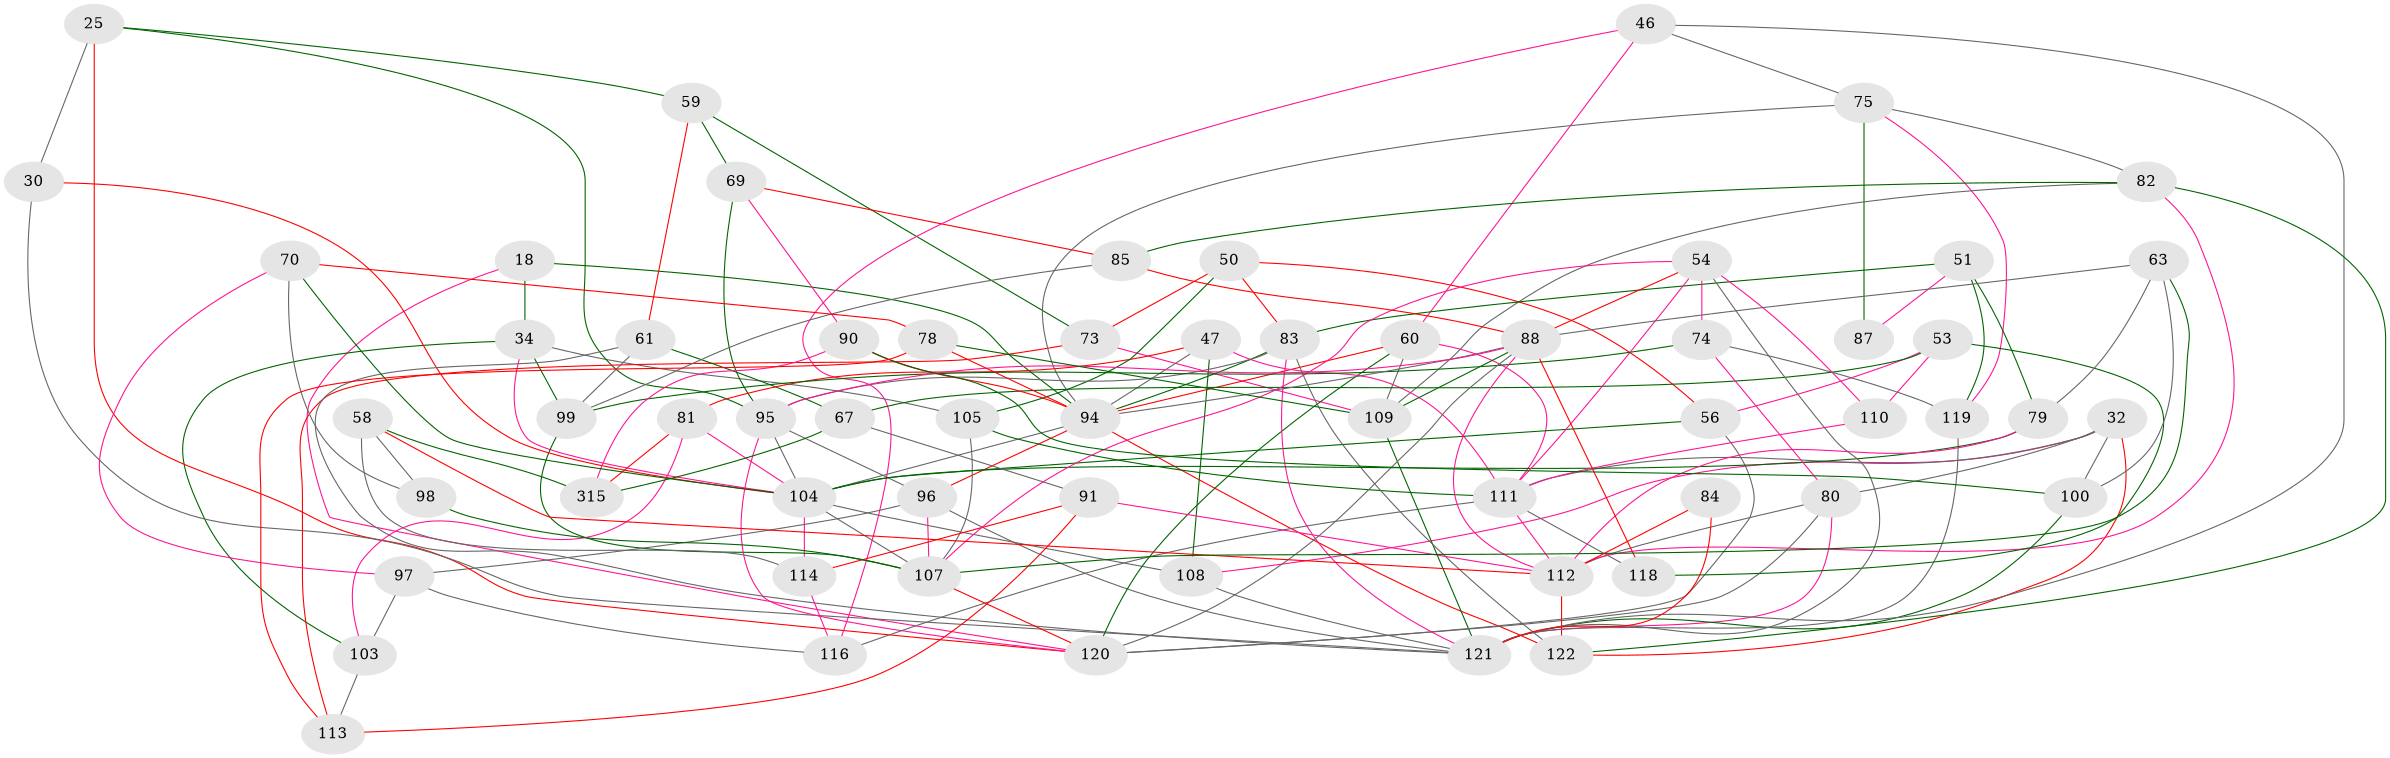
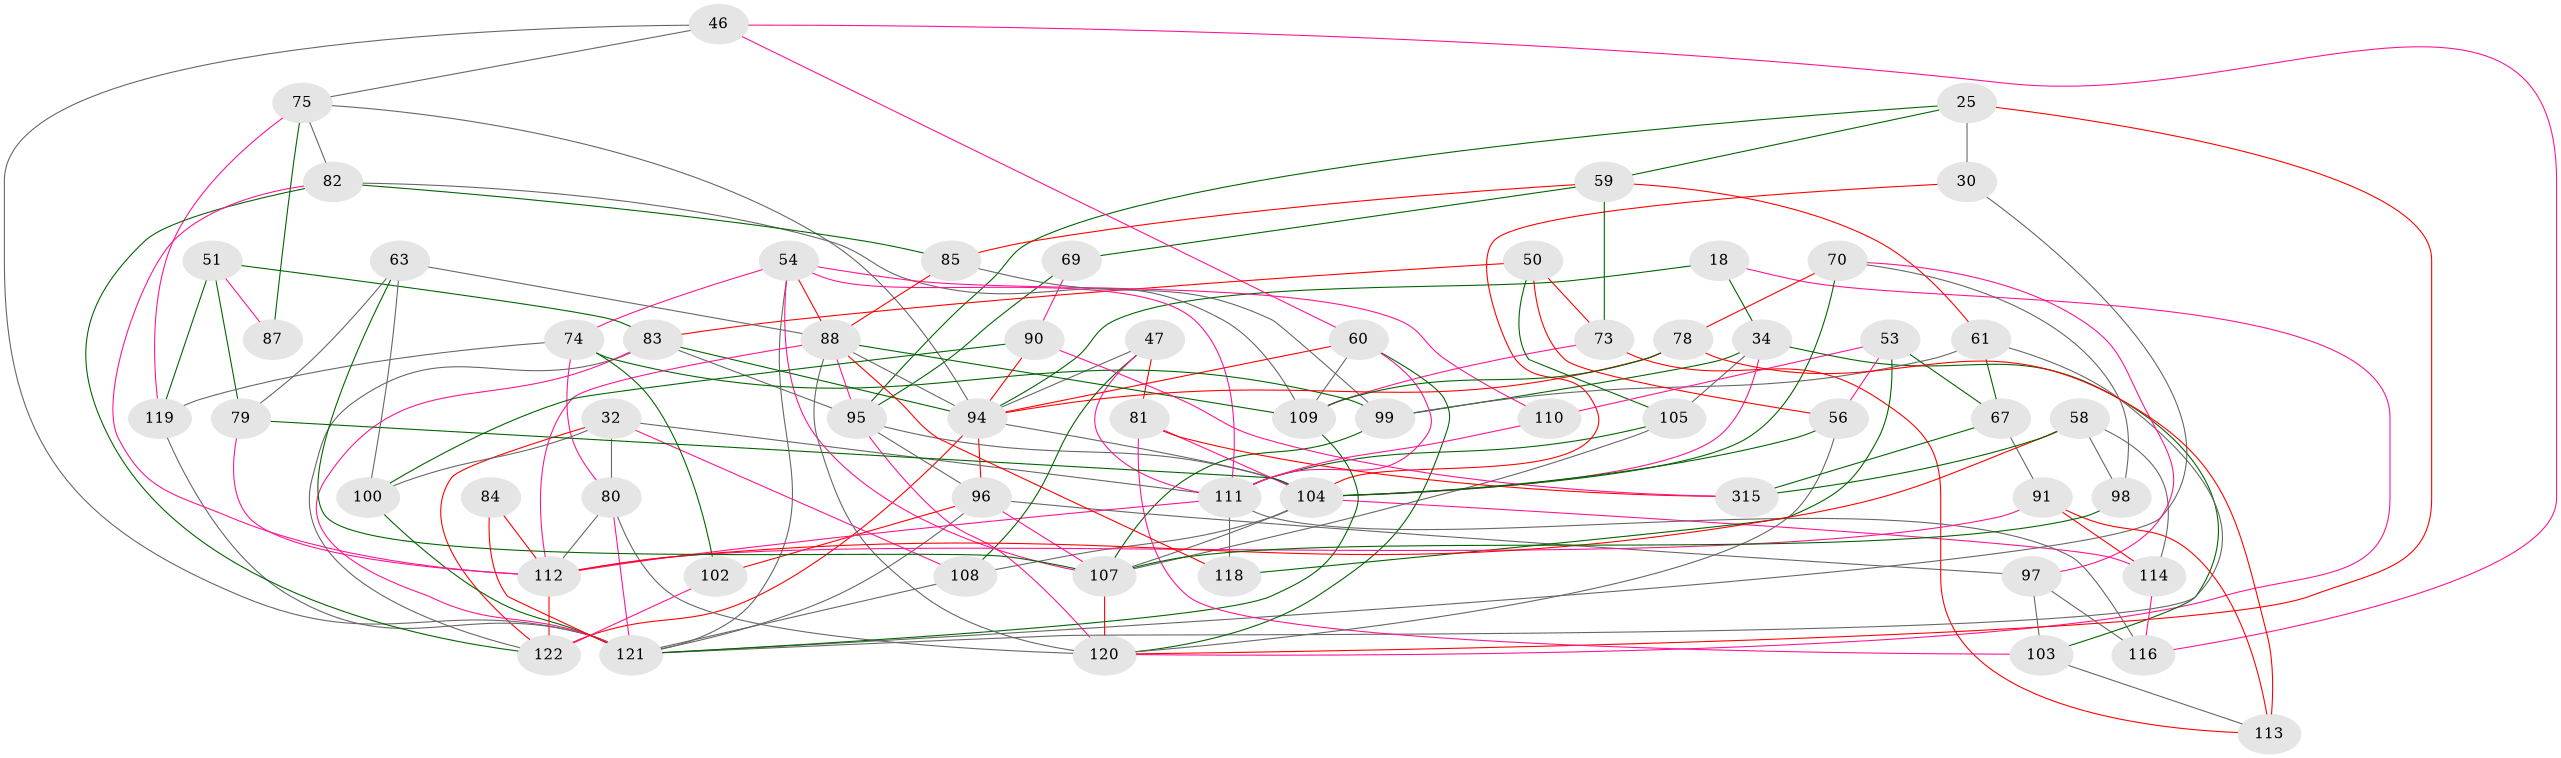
edge "69" -- "85": now "59" -- "85"
node "102": added
